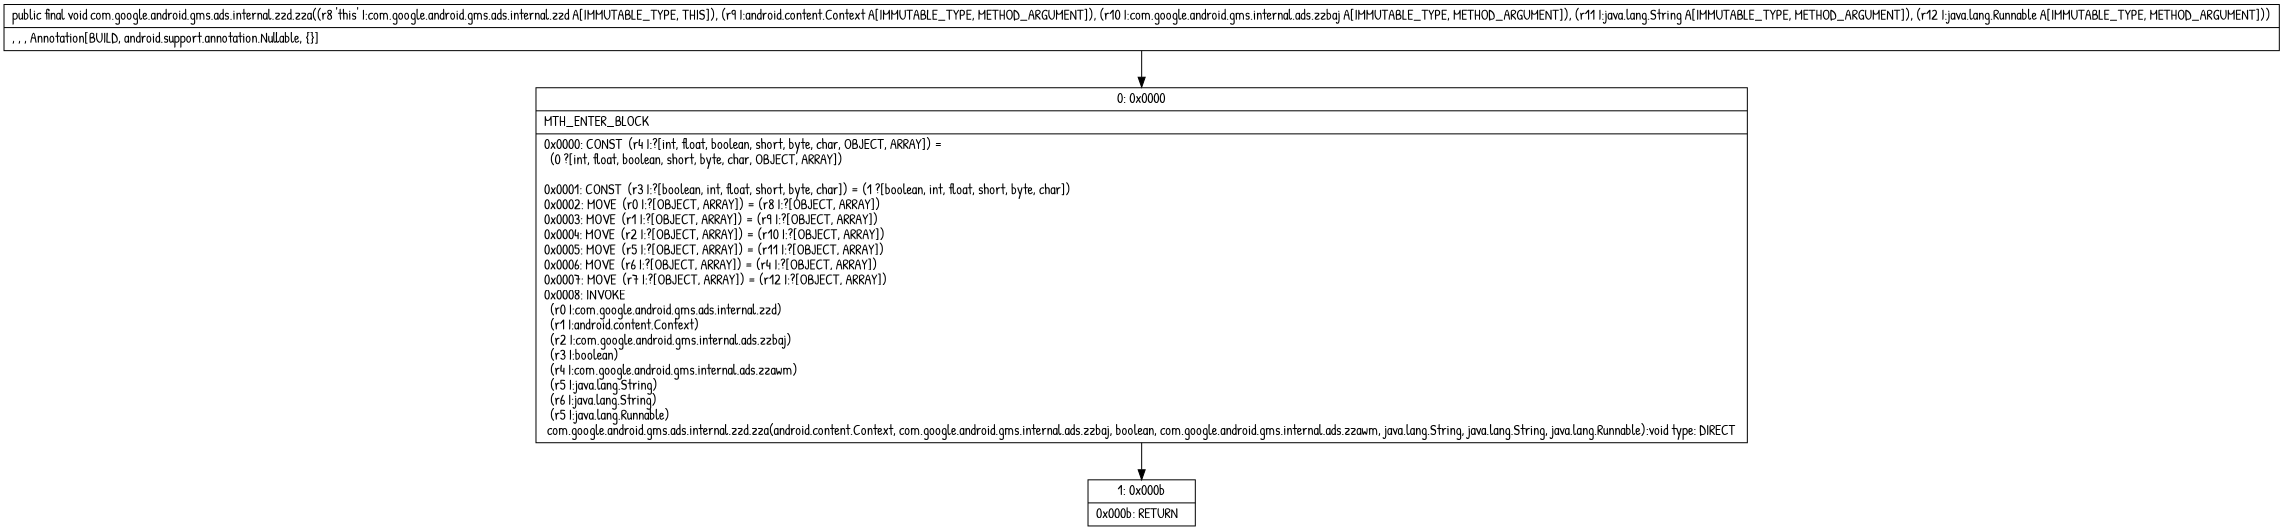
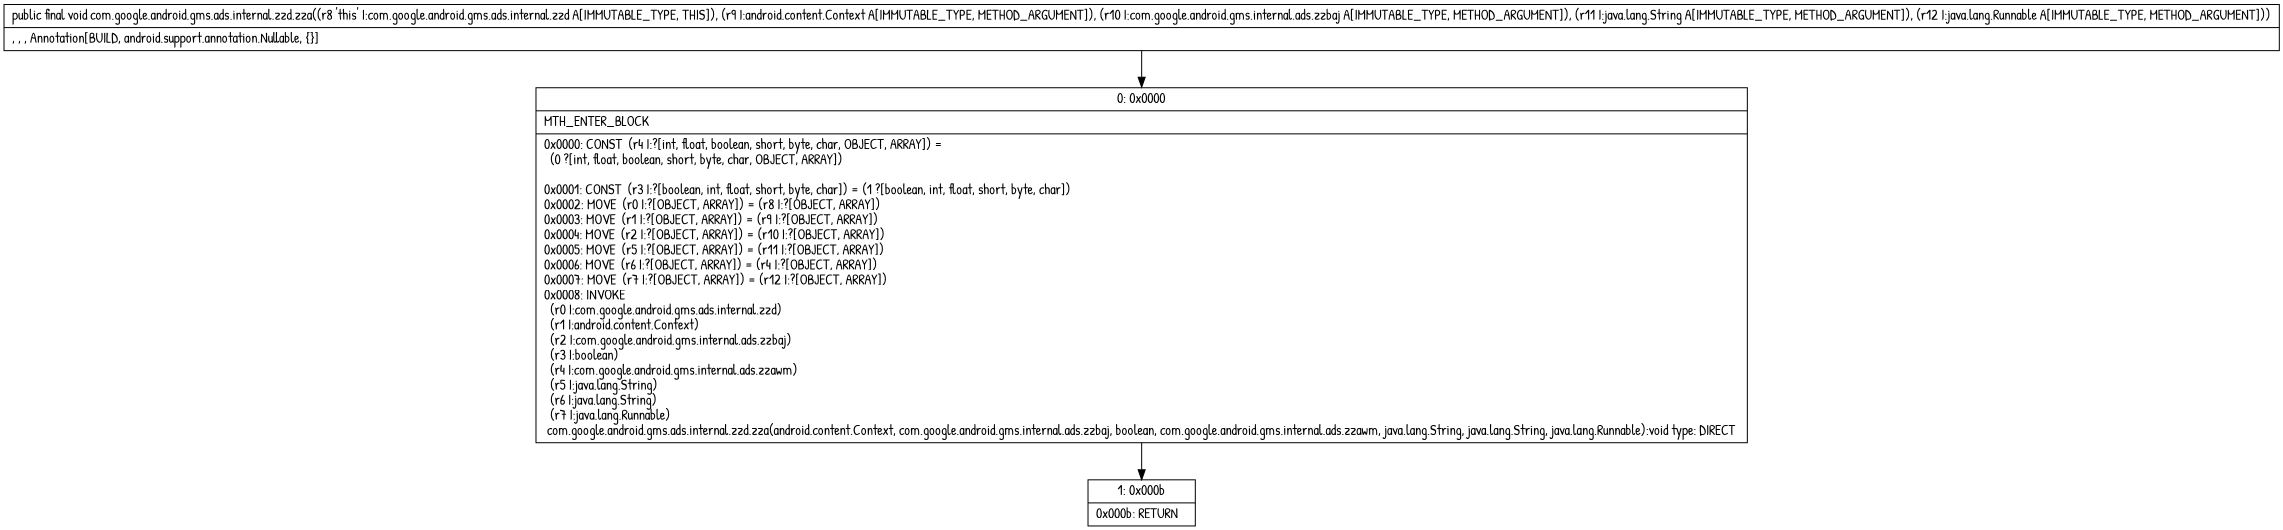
node "0: 0x0000": text "(r5 I:java.lang.Runnable)" -> "(r7 I:java.lang.Runnable)"
